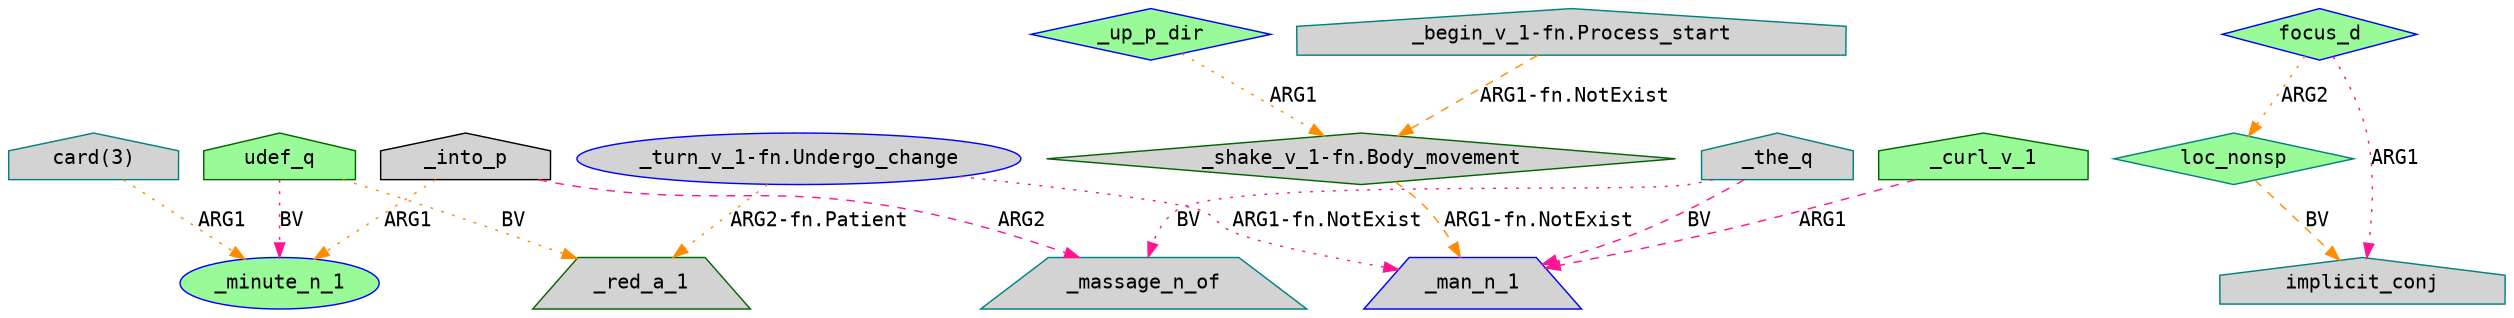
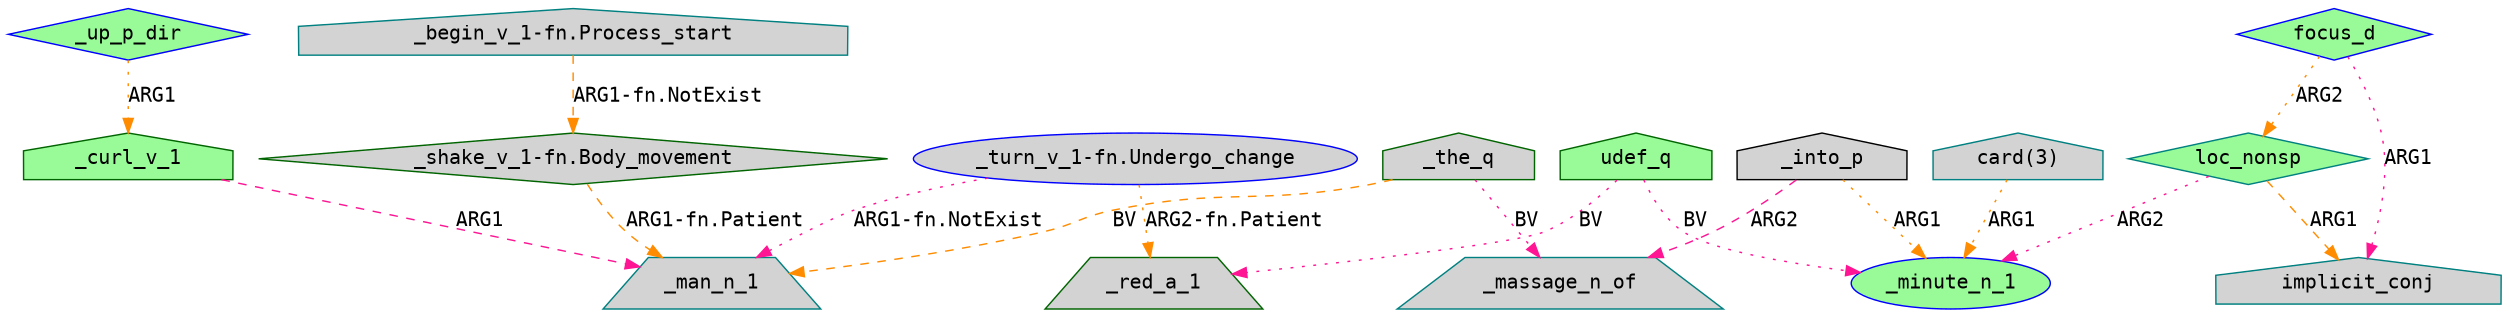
edge "_up_p_dir" -> "_shake_v_1-fn.Body_movement": now "_up_p_dir" -> "_curl_v_1"
node "_the_q": color teal -> darkgreen
edge "udef_q" -> "_red_a_1": color darkorange -> deeppink
edge "loc_nonsp" -> "_minute_n_1": added, label "ARG2"
edge "_shake_v_1-fn.Body_movement" -> "_man_n_1": label "ARG1-fn.NotExist" -> "ARG1-fn.Patient"
edge "loc_nonsp" -> "implicit_conj": label "BV" -> "ARG1"
edge "_the_q" -> "_man_n_1": color deeppink -> darkorange
node "_man_n_1": color blue -> teal
